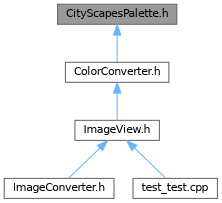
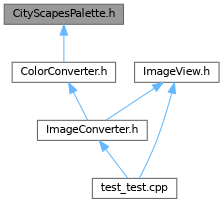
edge "ImageView.h" -> "ColorConverter.h": now "ImageConverter.h" -> "ColorConverter.h"
edge "test_test.cpp" -> "ImageConverter.h": added
